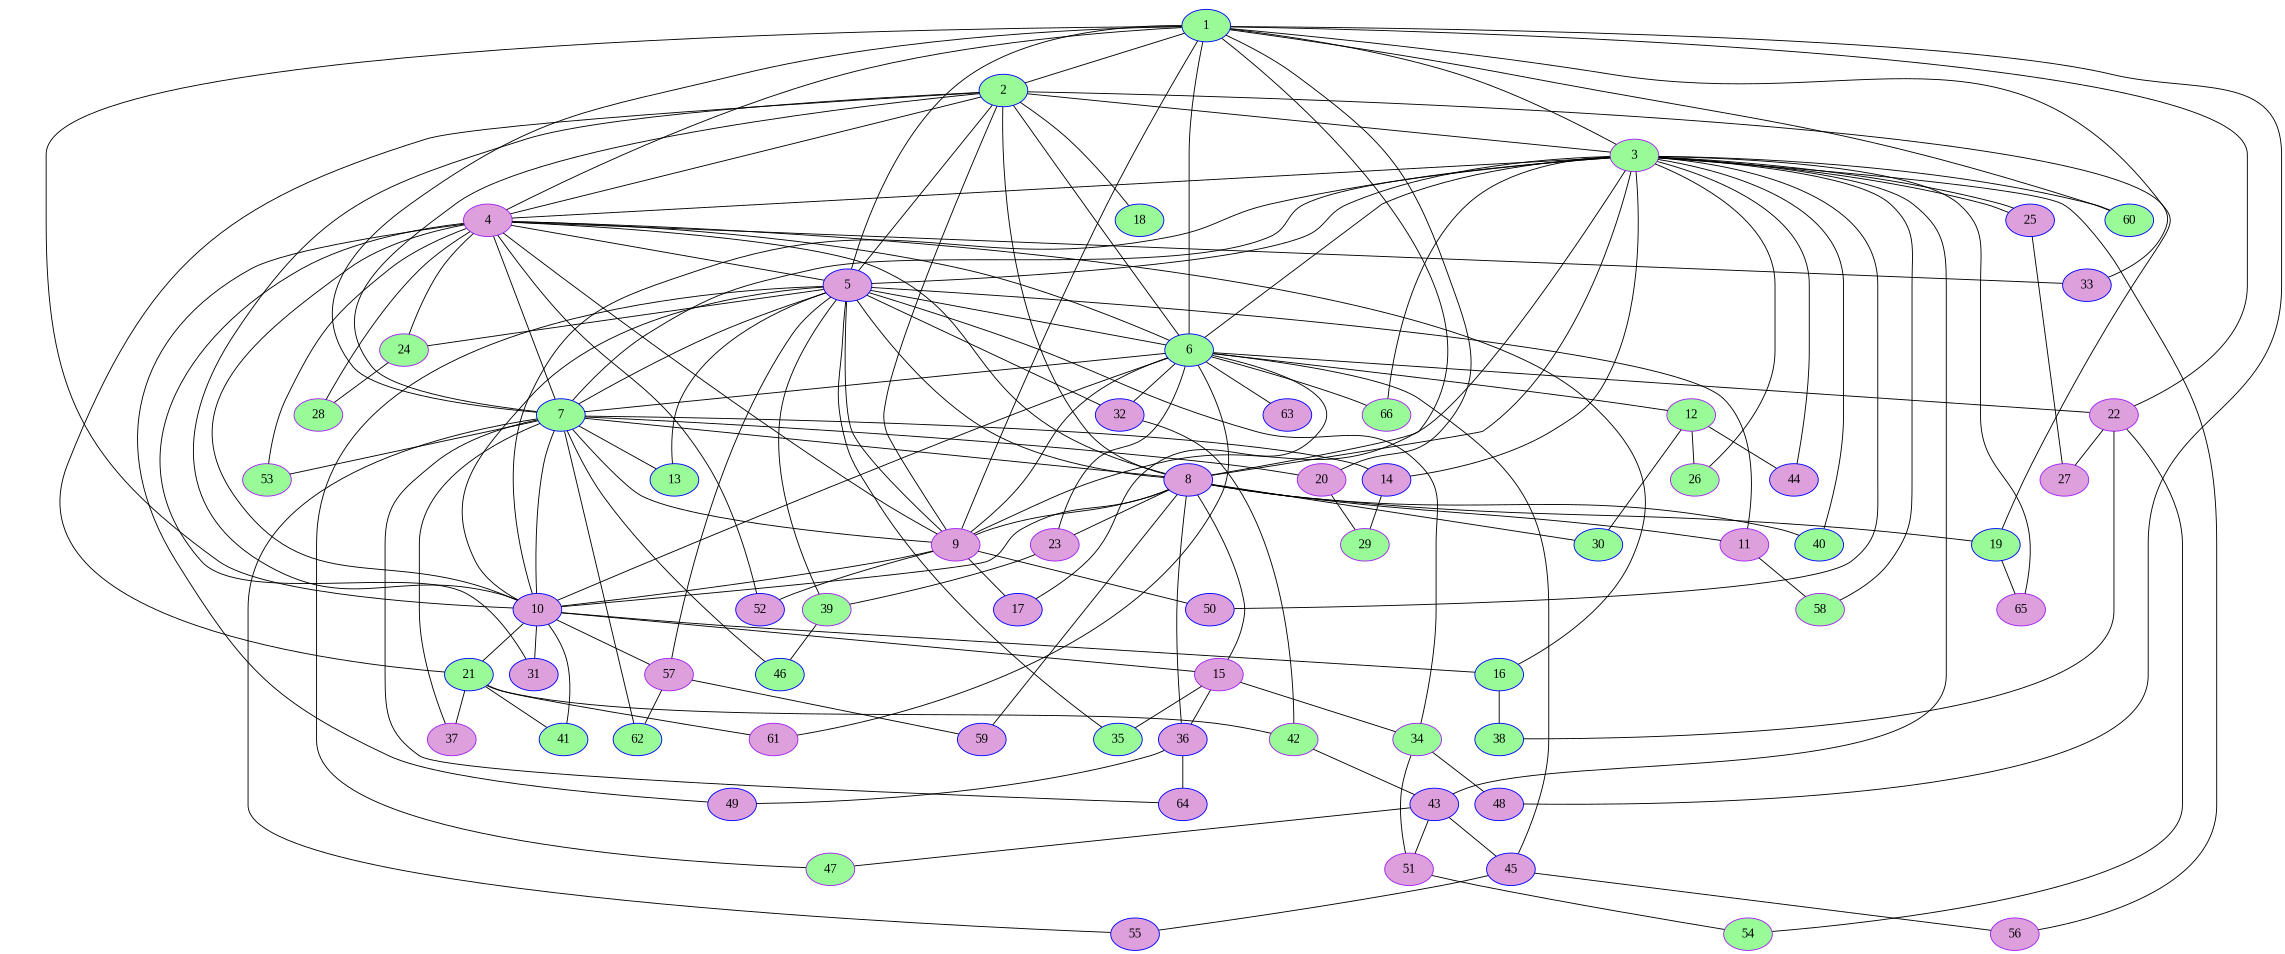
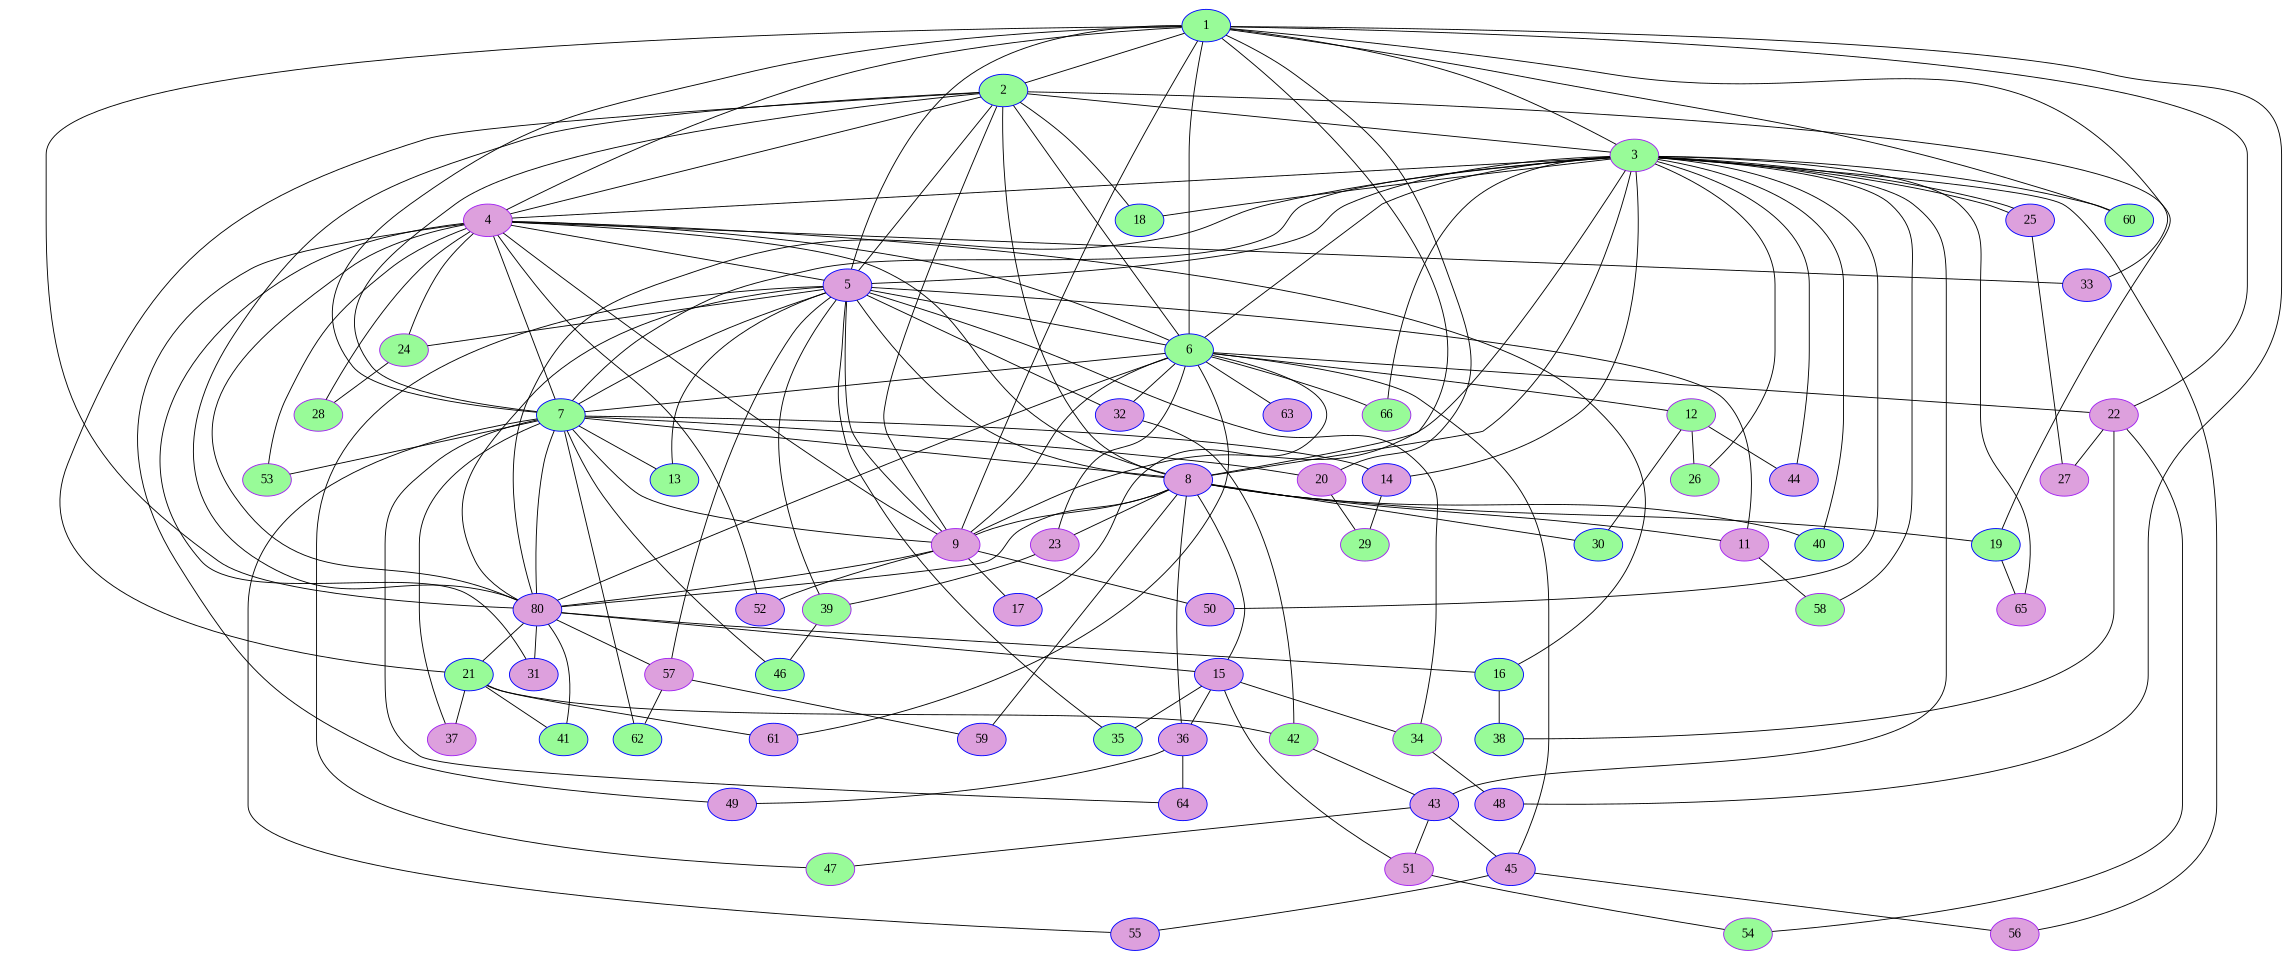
edge "3" -- "18": added
node "10": label "10" -> "80"
node "15": color purple -> blue
node "61": color purple -> blue
edge "34" -- "51": now "15" -- "51"
